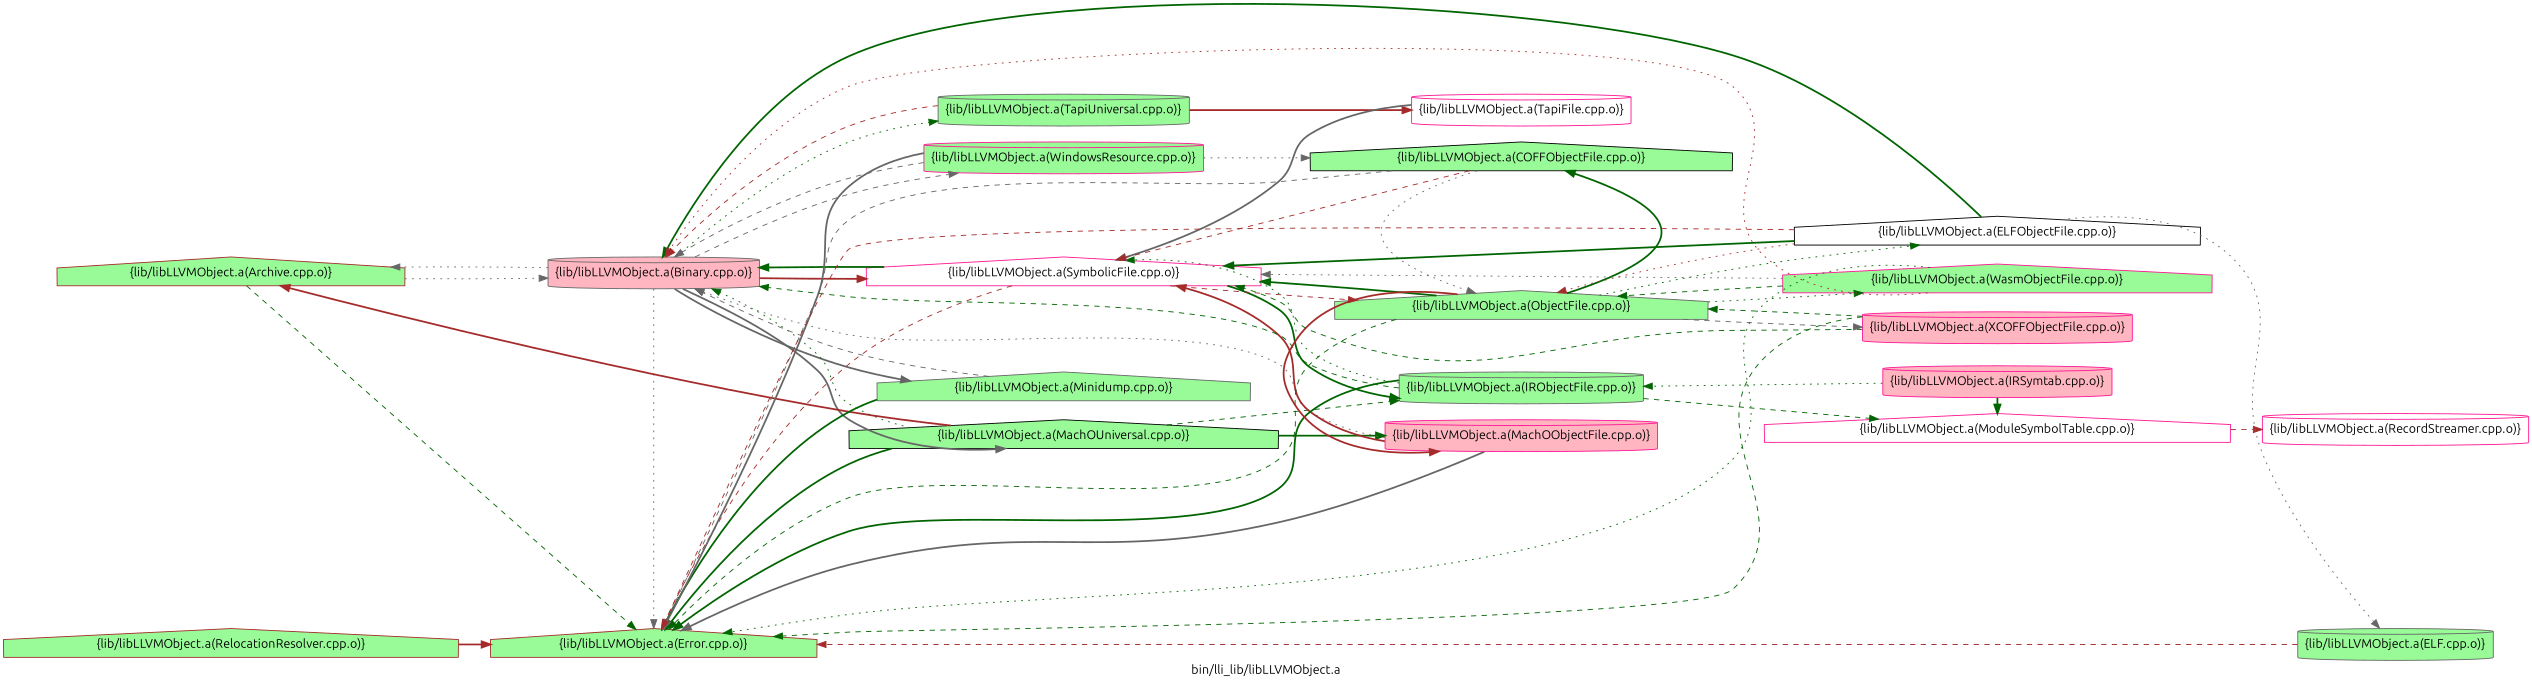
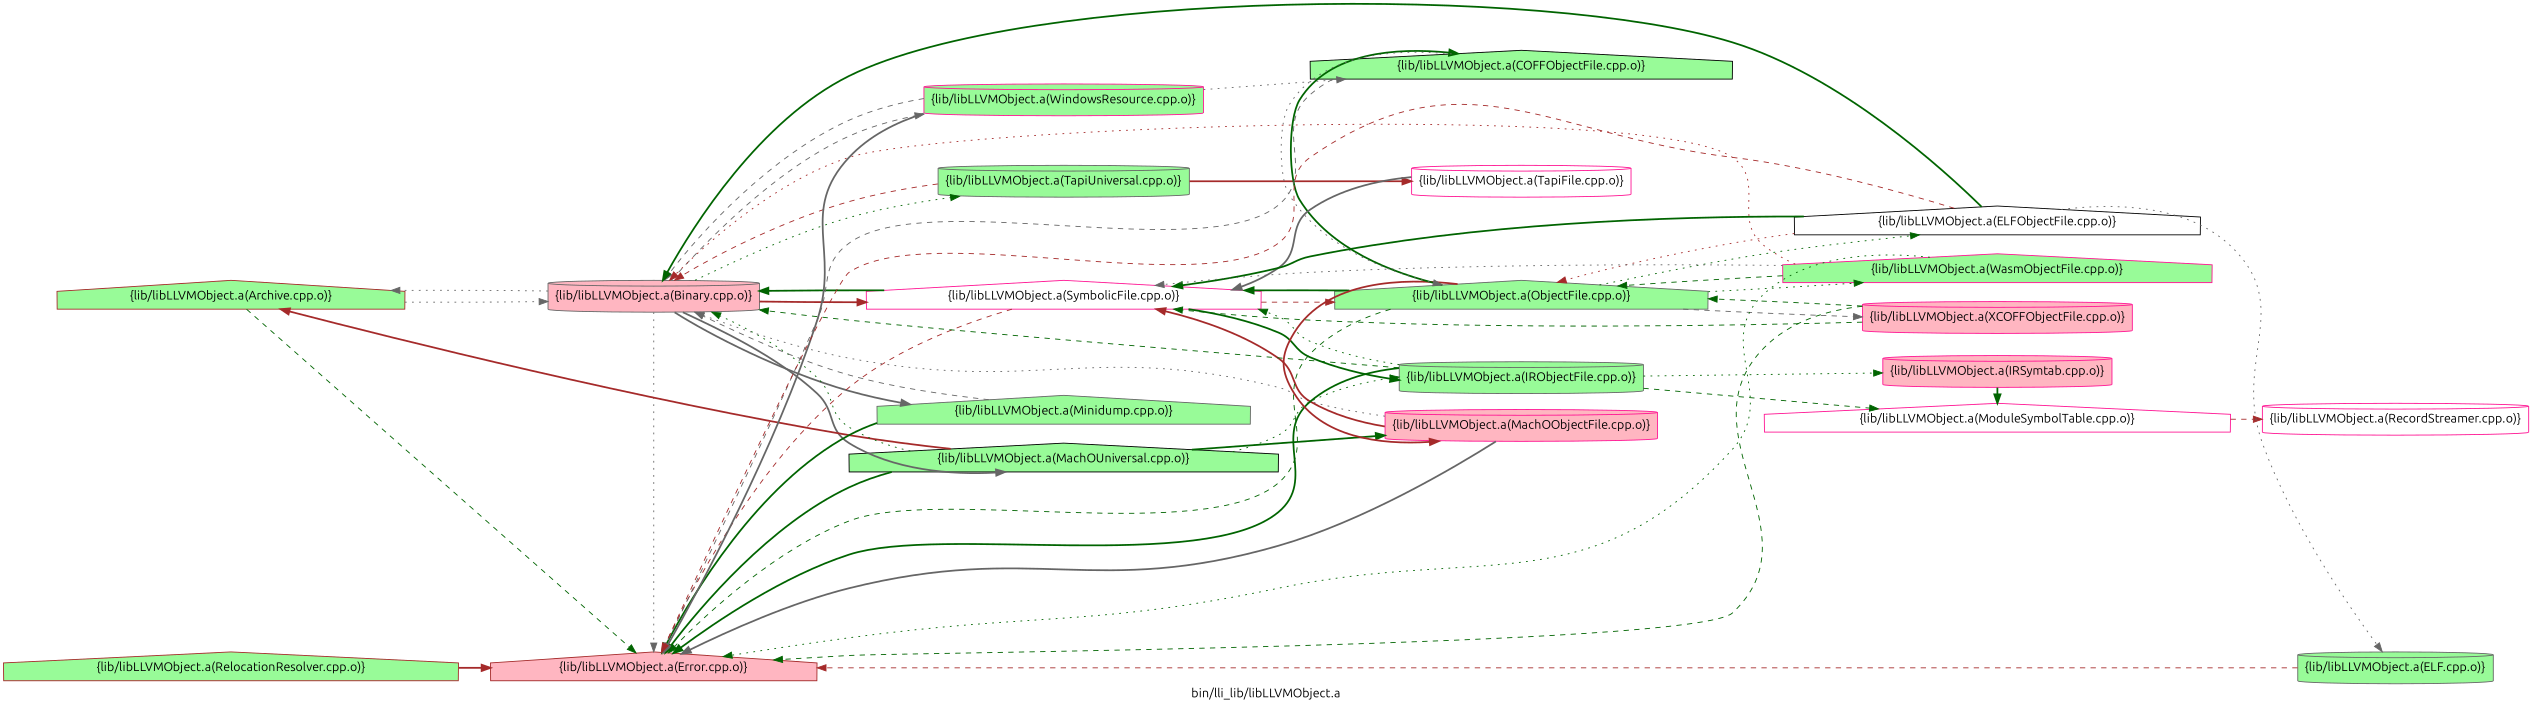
edge "{lib/libLLVMObject.a(COFFObjectFile.cpp.o)}" -> "{lib/libLLVMObject.a(SymbolicFile.cpp.o)}": removed
edge "{lib/libLLVMObject.a(IRSymtab.cpp.o)}" -> "{lib/libLLVMObject.a(IRObjectFile.cpp.o)}": reversed
edge "{lib/libLLVMObject.a(MachOUniversal.cpp.o)}" -> "{lib/libLLVMObject.a(IRObjectFile.cpp.o)}": style dashed -> dotted
node "{lib/libLLVMObject.a(Error.cpp.o)}": fillcolor palegreen -> lightpink
